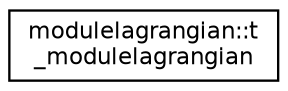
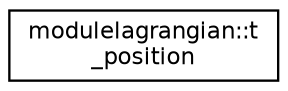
node "modulelagrangian::t _modulelagrangian": label "modulelagrangian::t _modulelagrangian" -> "modulelagrangian::t _position"
